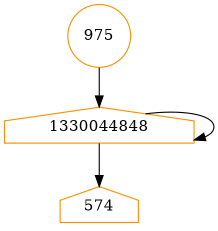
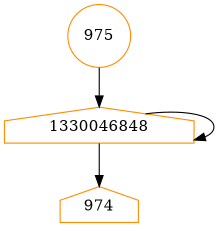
node "1330044848": label "1330044848" -> "1330046848"
node "574": label "574" -> "974"
